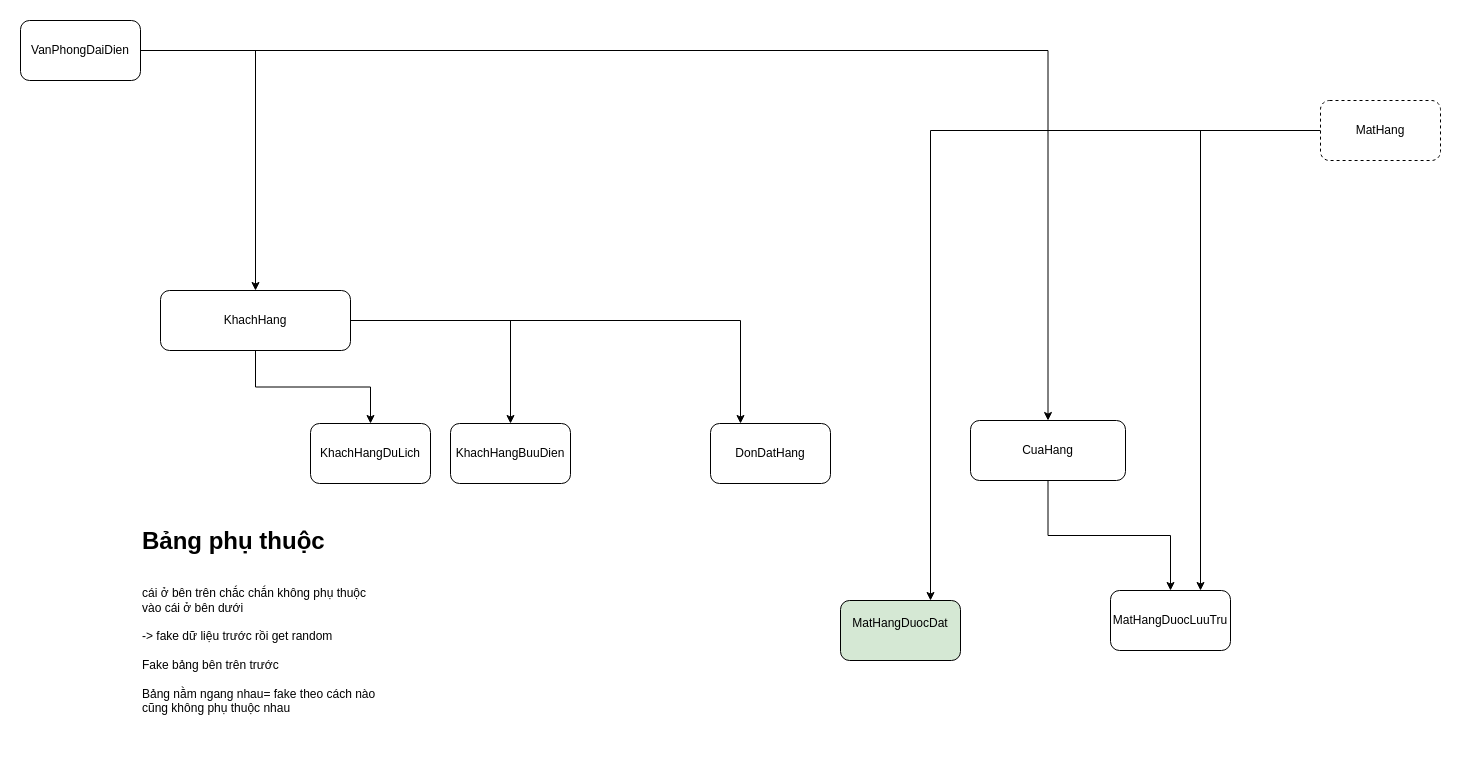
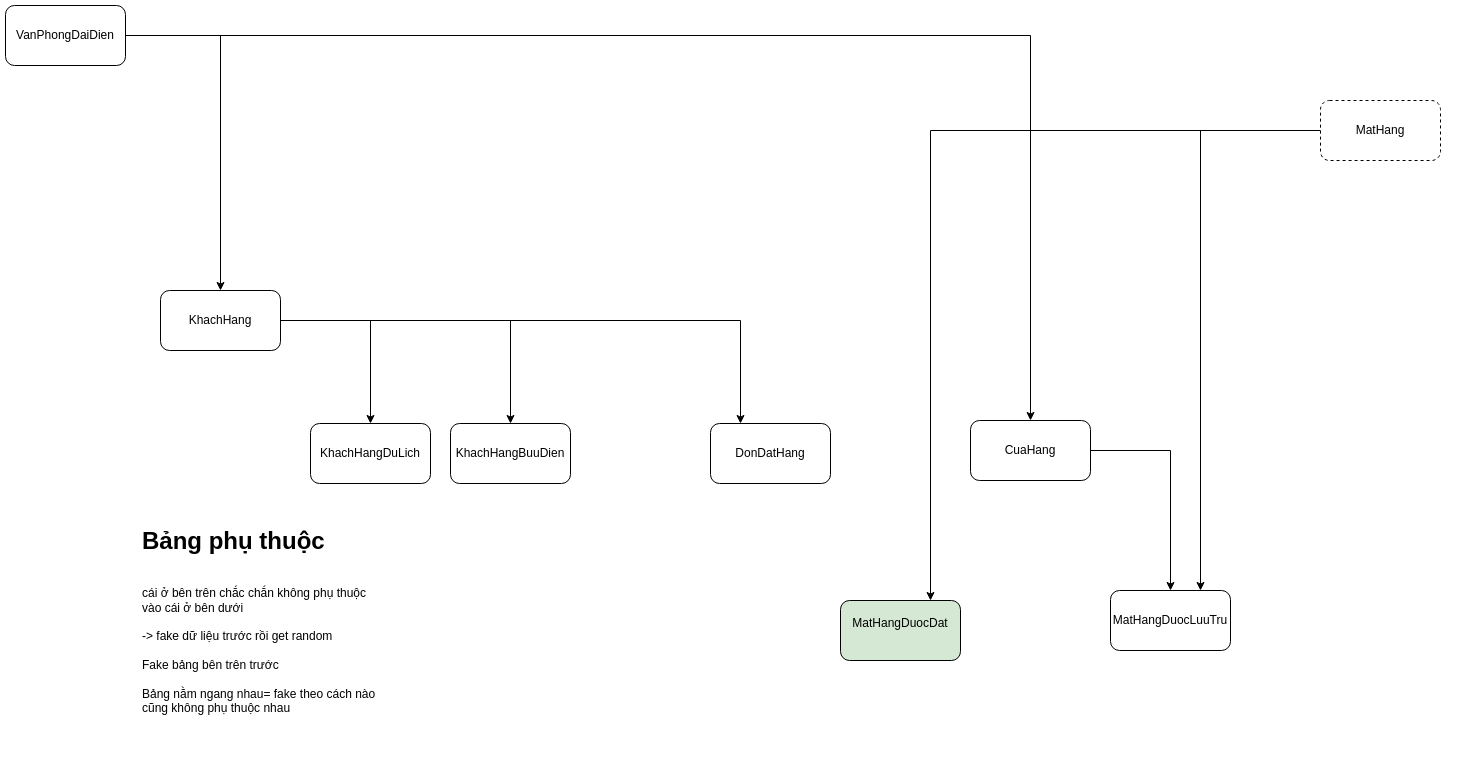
node "VanPhongDaiDien": moved (81, 51) -> (66, 36)
node "KhachHang": size 190x60 -> 120x60
node "CuaHang": size 155x60 -> 120x60
